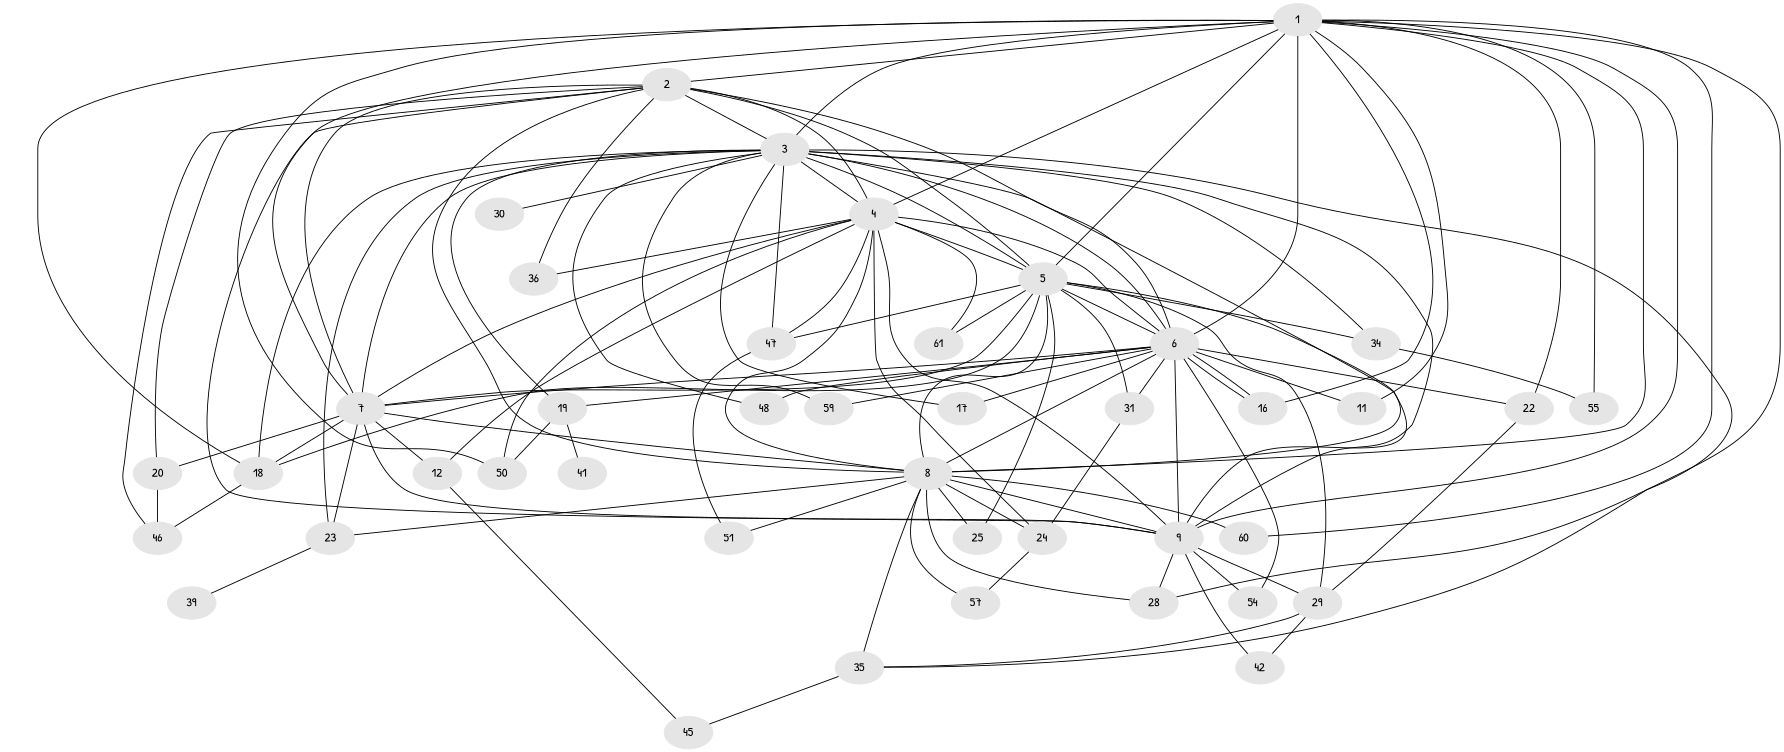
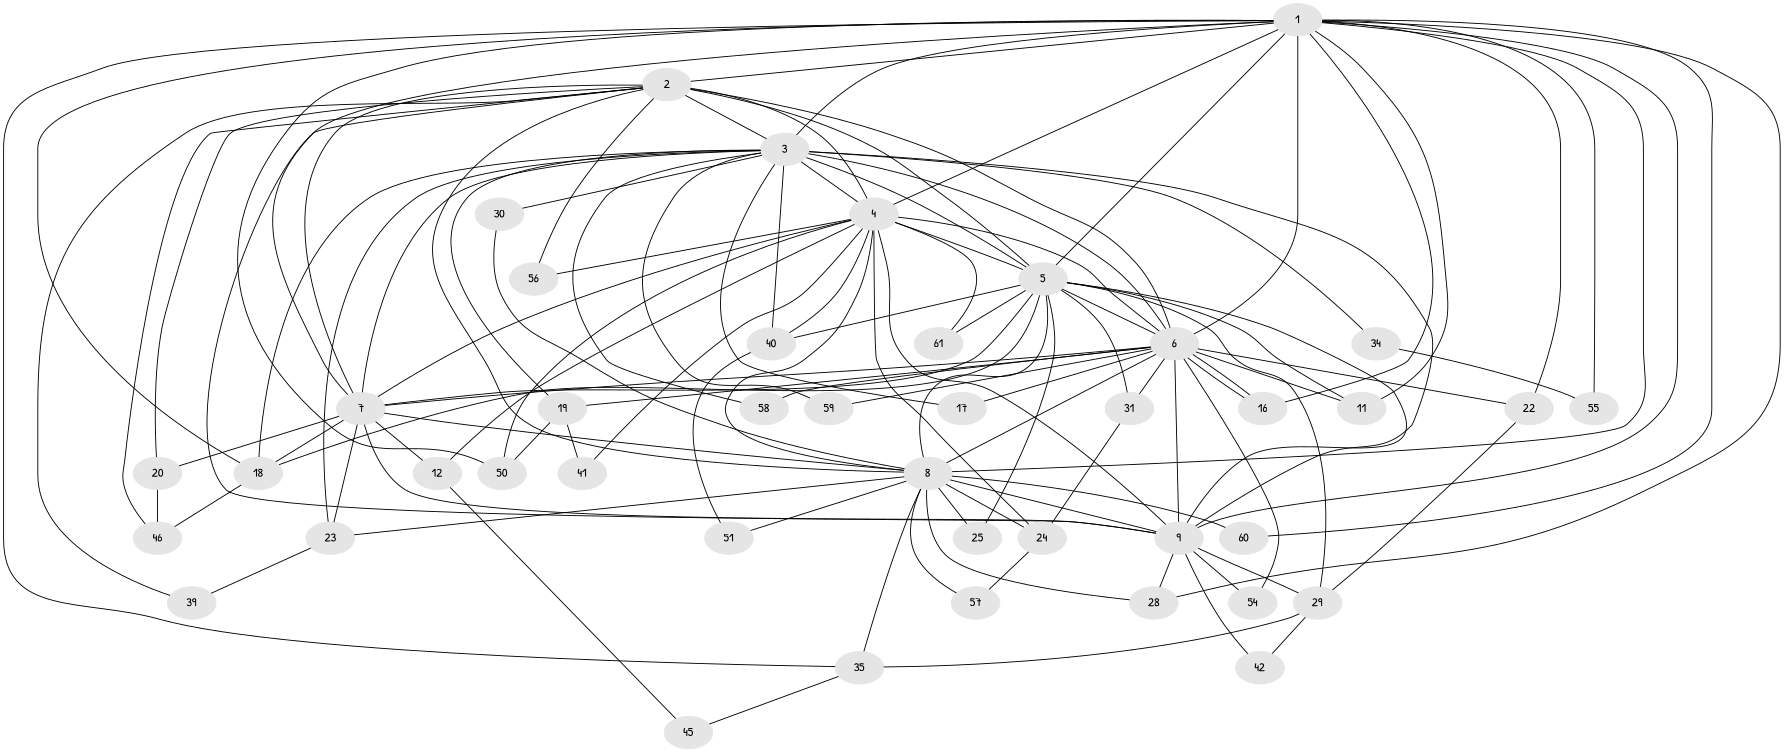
edge "2" -- "39": added
node "36": label "36" -> "56"
edge "3" -- "8": now "30" -- "8"
edge "5" -- "34": now "5" -- "11"
edge "4" -- "41": added
node "47": label "47" -> "40"
node "48": label "48" -> "58"
edge "3" -- "35": now "1" -- "35"
